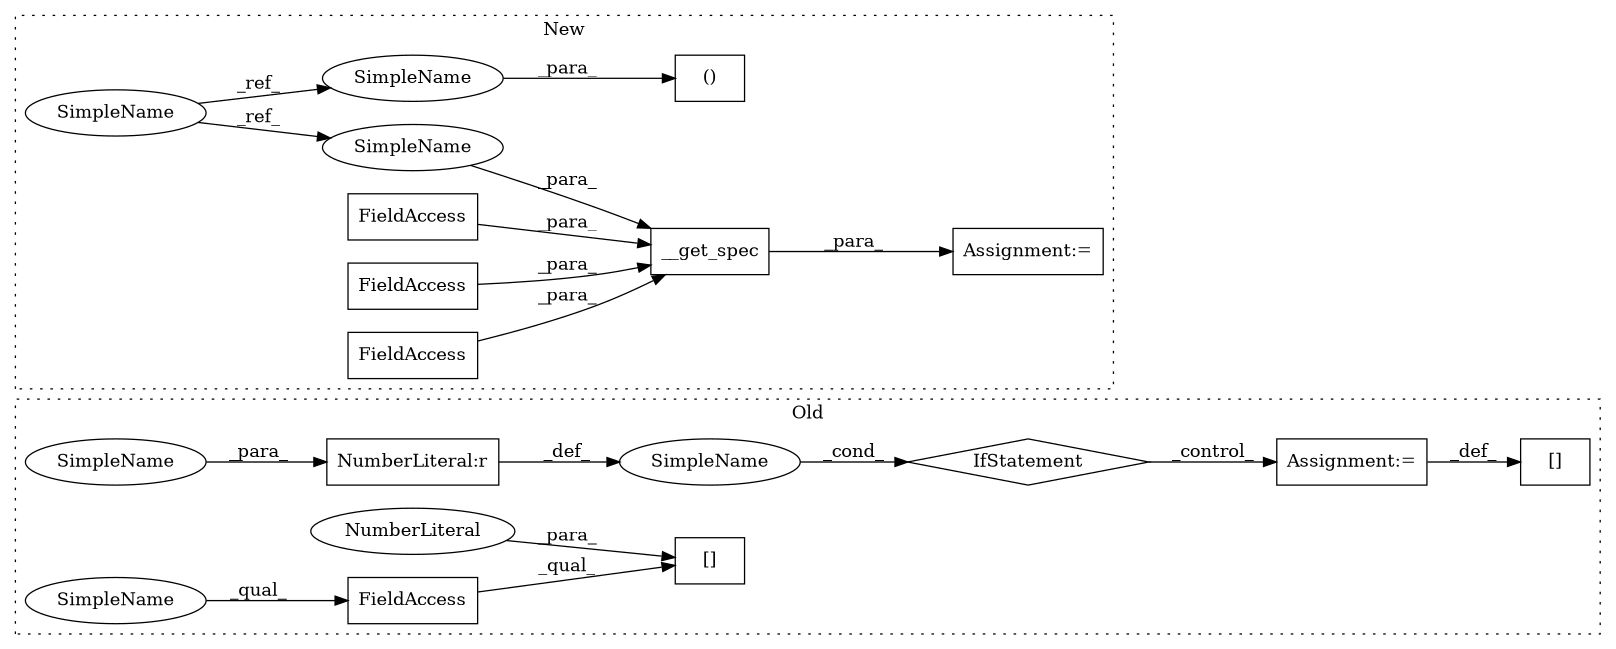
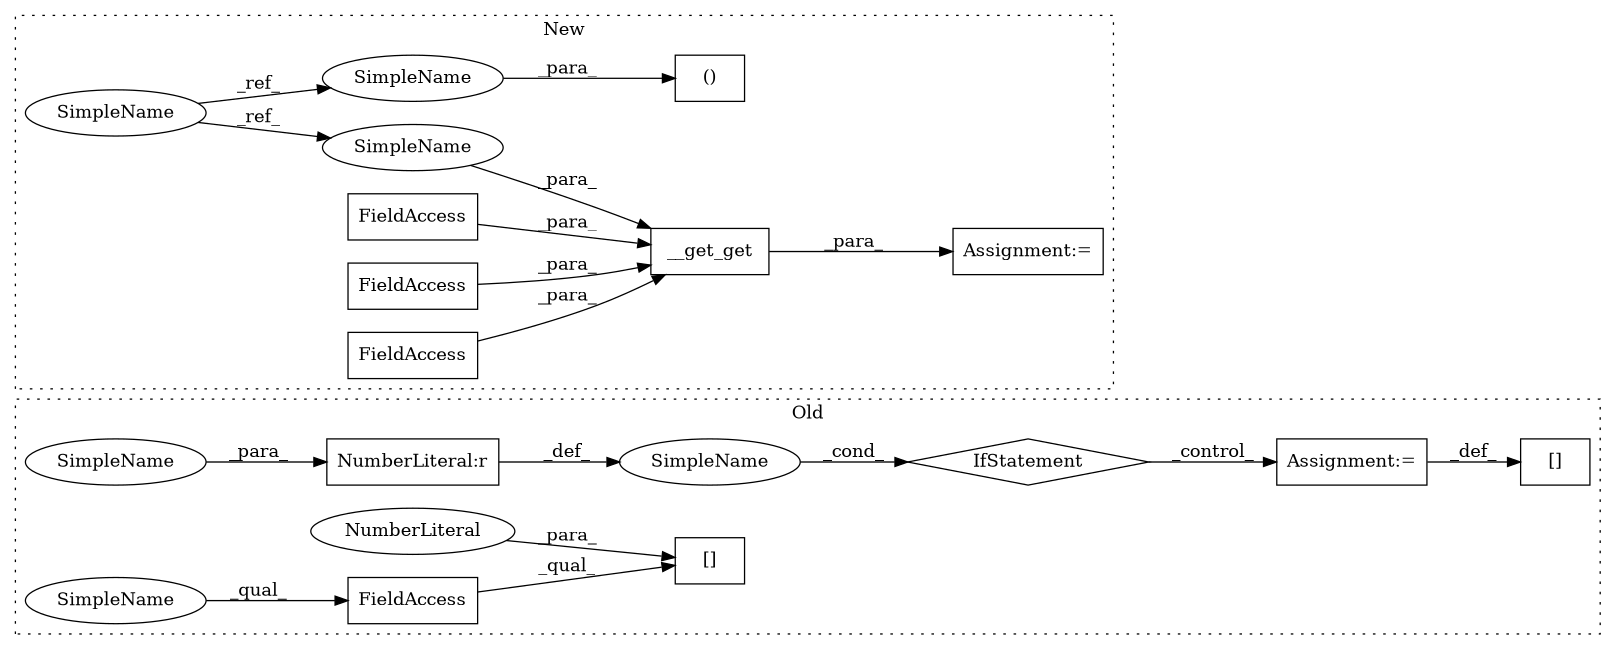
node "__get_spec": label "__get_spec" -> "__get_get"
